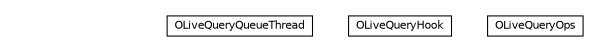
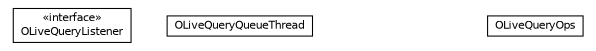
node "OLiveQueryListener": added
node "OLiveQueryHook": removed
